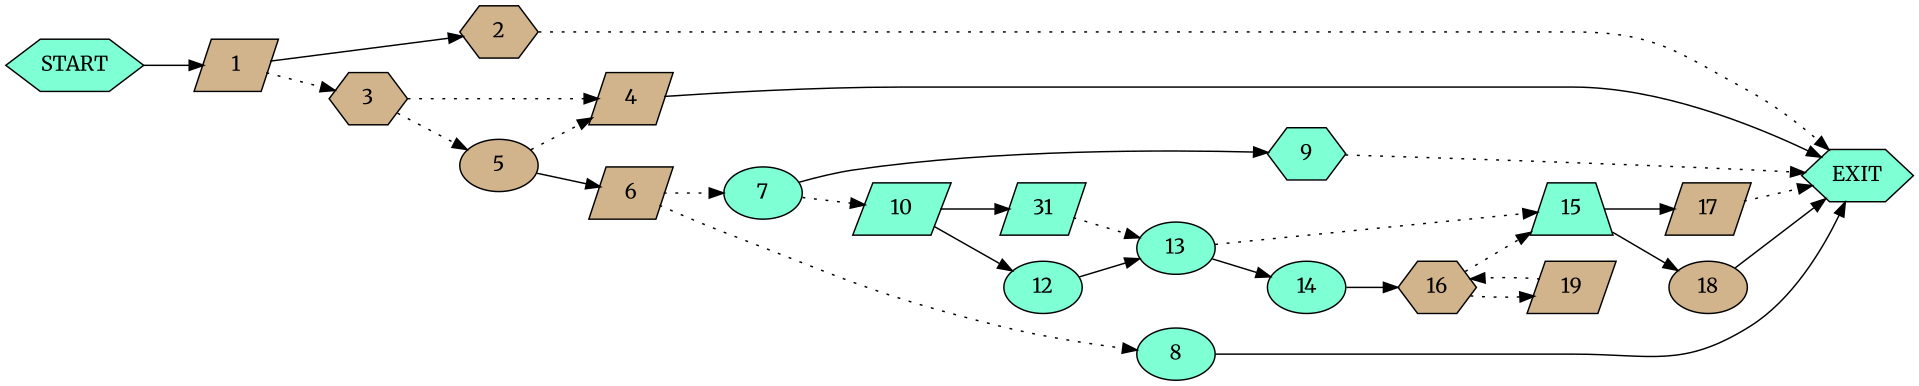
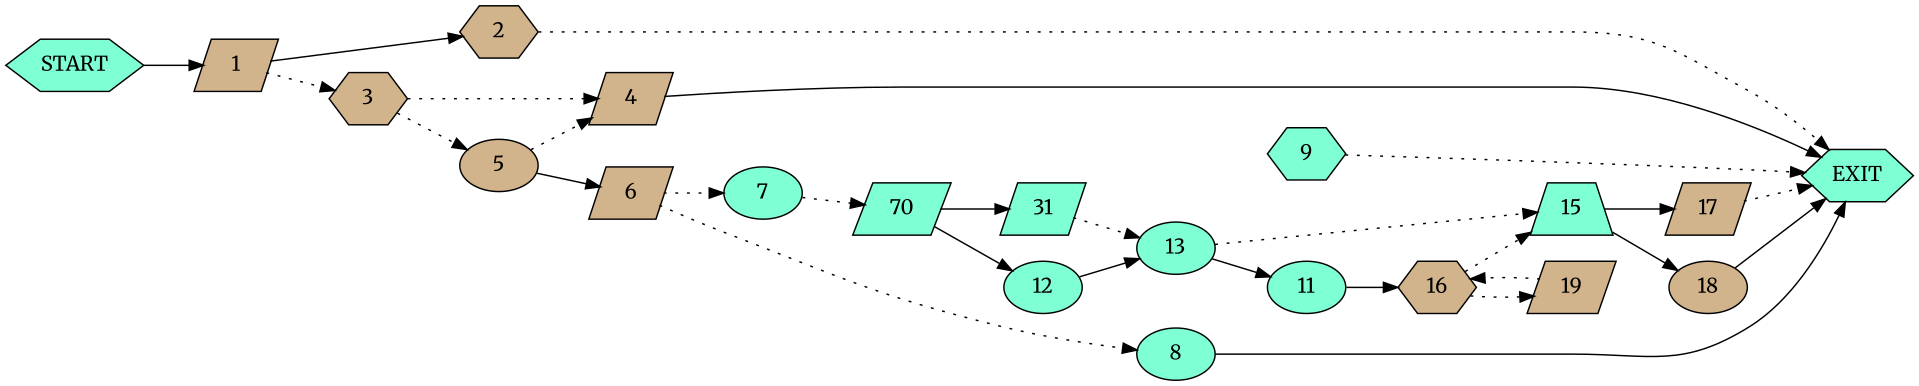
edge "7" -> "9": removed
node "10": label "10" -> "70"
node "14": label "14" -> "11"
